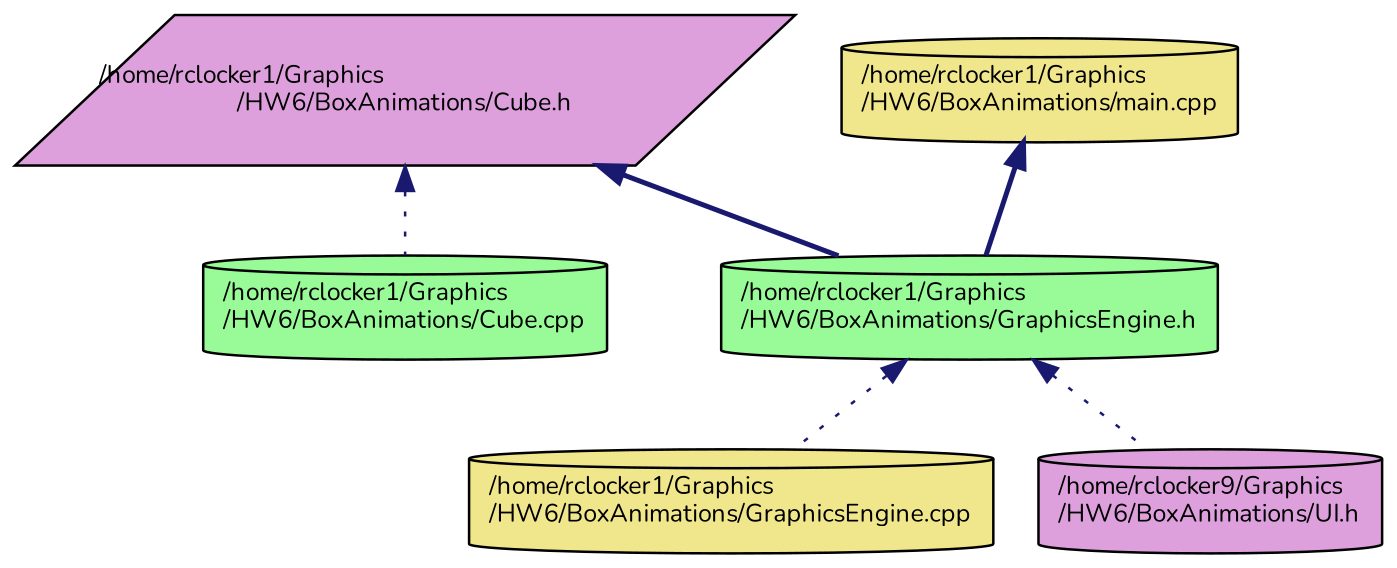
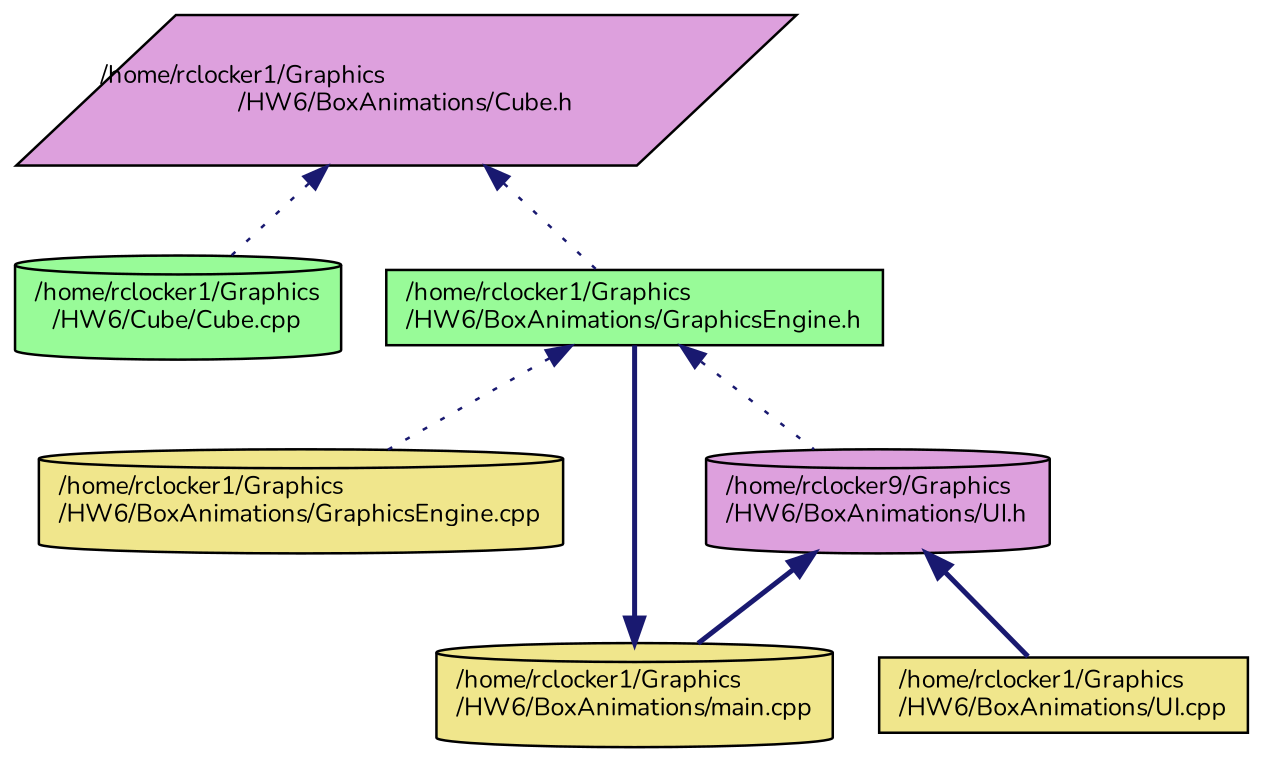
edge "/home/rclocker1/Graphics /HW6/BoxAnimations/GraphicsEngine.h" -> "/home/rclocker1/Graphics /HW6/BoxAnimations/Cube.h": style bold -> dotted
node "/home/rclocker1/Graphics /HW6/BoxAnimations/Cube.cpp": label "/home/rclocker1/Graphics /HW6/BoxAnimations/Cube.cpp" -> "/home/rclocker1/Graphics /HW6/Cube/Cube.cpp"
node "/home/rclocker1/Graphics /HW6/BoxAnimations/GraphicsEngine.h": shape cylinder -> box
edge "/home/rclocker1/Graphics /HW6/BoxAnimations/main.cpp" -> "/home/rclocker9/Graphics /HW6/BoxAnimations/UI.h": added
node "/home/rclocker1/Graphics /HW6/BoxAnimations/UI.cpp": added
